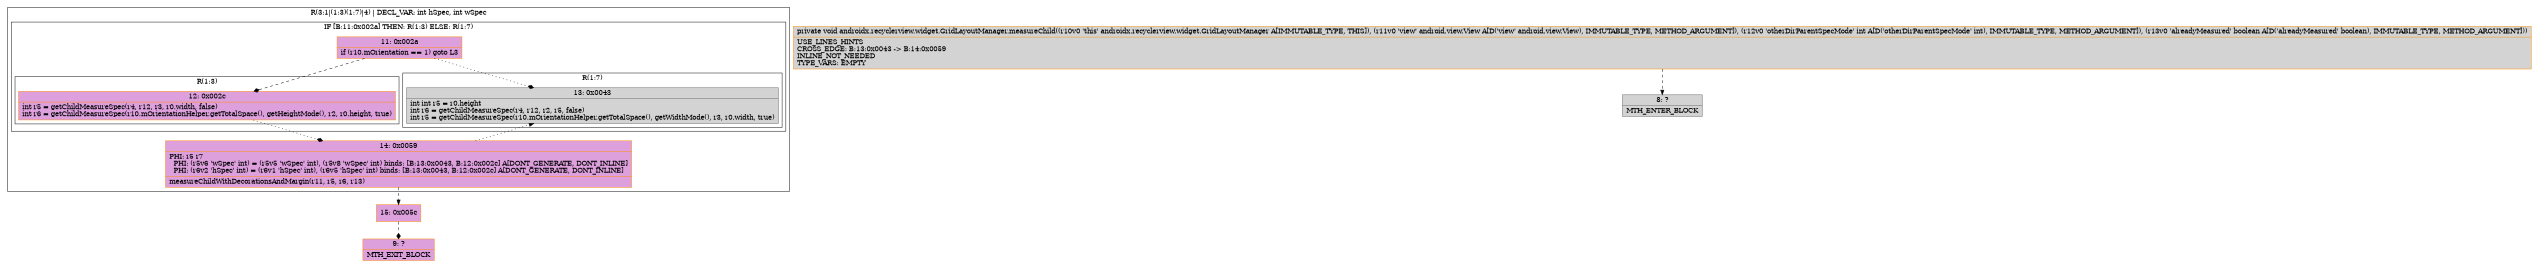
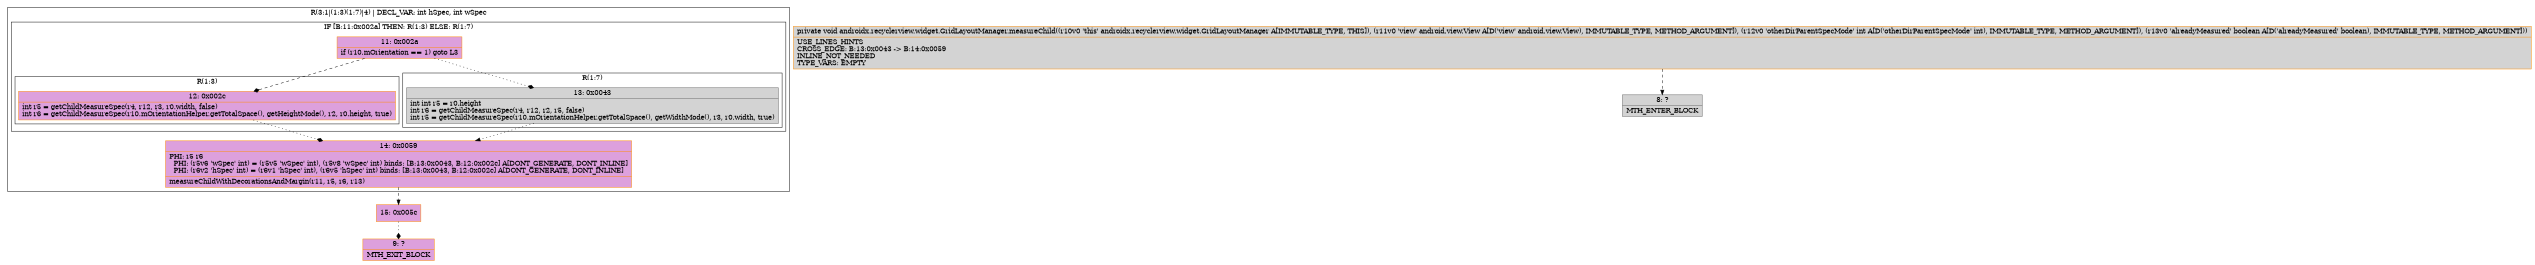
edge "14: 0x0059" -> "13: 0x0043": reversed
node "14: 0x0059": text "PHI: r5 r7" -> "PHI: r5 r6"
edge "15: 0x005c" -> "9: ?": style dashed -> dotted
